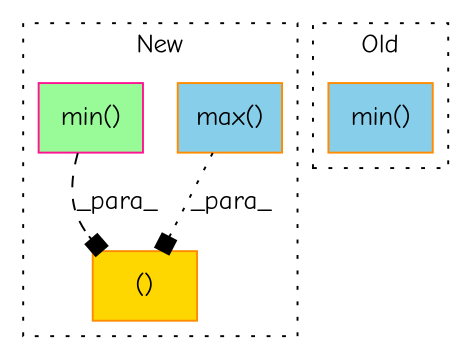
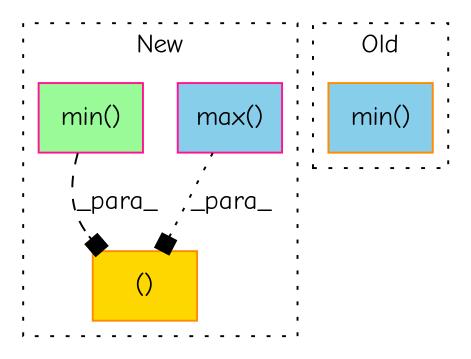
node "max()": color darkorange -> deeppink
